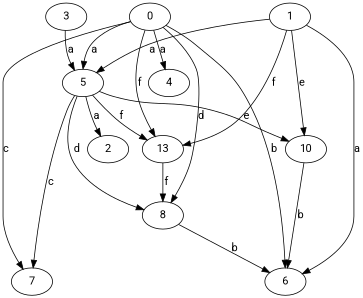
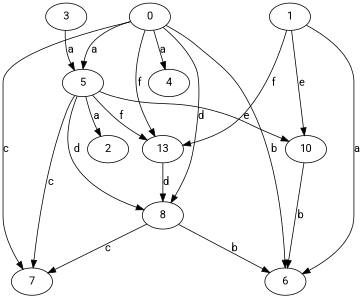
edge "1" -> "5": removed, label "a"
edge "13" -> "8": label "f" -> "d"
edge "8" -> "7": added, label "c"
